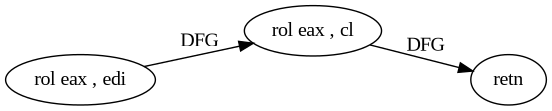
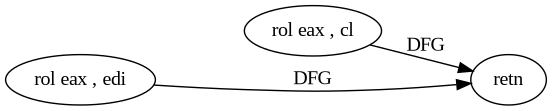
edge "rol eax , edi" -> "rol eax , cl": now "rol eax , edi" -> "retn"
